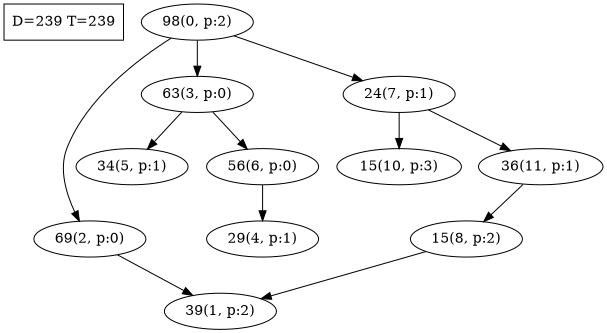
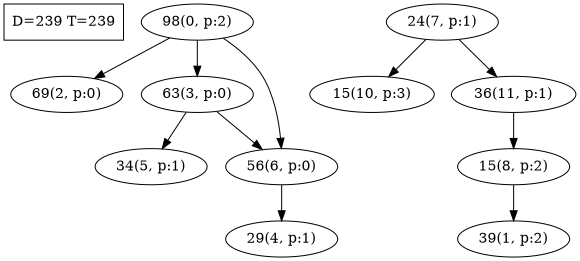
edge "98(0, p:2)" -> "24(7, p:1)": now "98(0, p:2)" -> "56(6, p:0)"
edge "69(2, p:0)" -> "39(1, p:2)": removed
